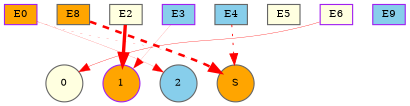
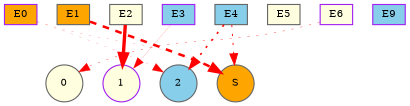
node "E8": label "E8" -> "E1"
edge "E6" -> "0": style solid -> dotted
edge "E0" -> "2": style solid -> dotted
edge "E4" -> "2": added
node "1": fillcolor orange -> lightyellow
